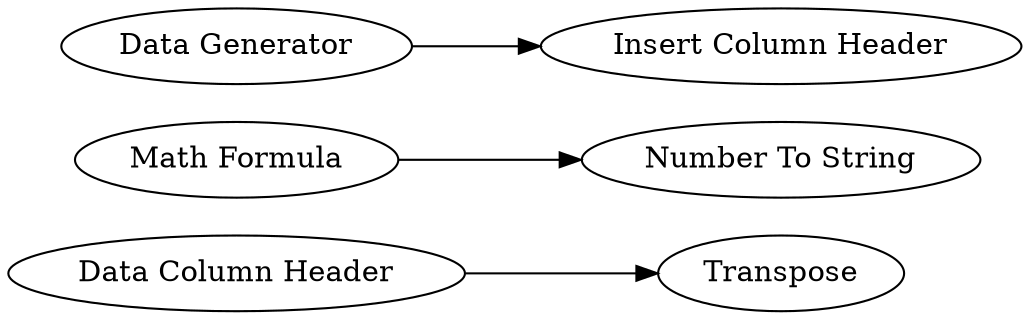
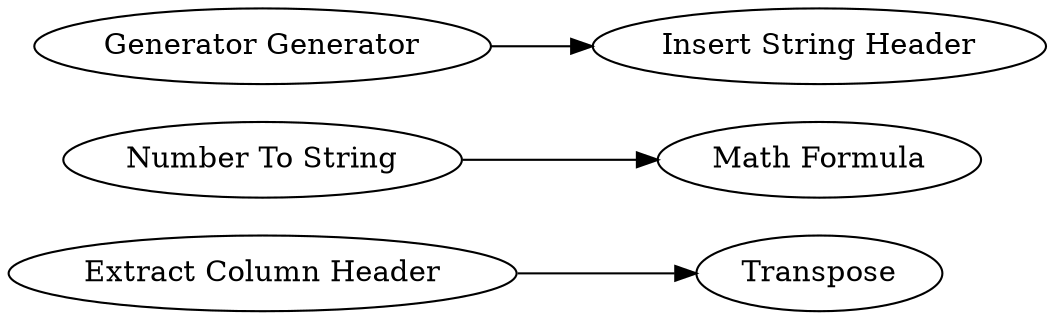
node "Data Generator": label "Data Generator" -> "Generator Generator"
node "Insert Column Header": label "Insert Column Header" -> "Insert String Header"
edge "Math Formula" -> "Number To String": reversed
node "Data Column Header": label "Data Column Header" -> "Extract Column Header"
